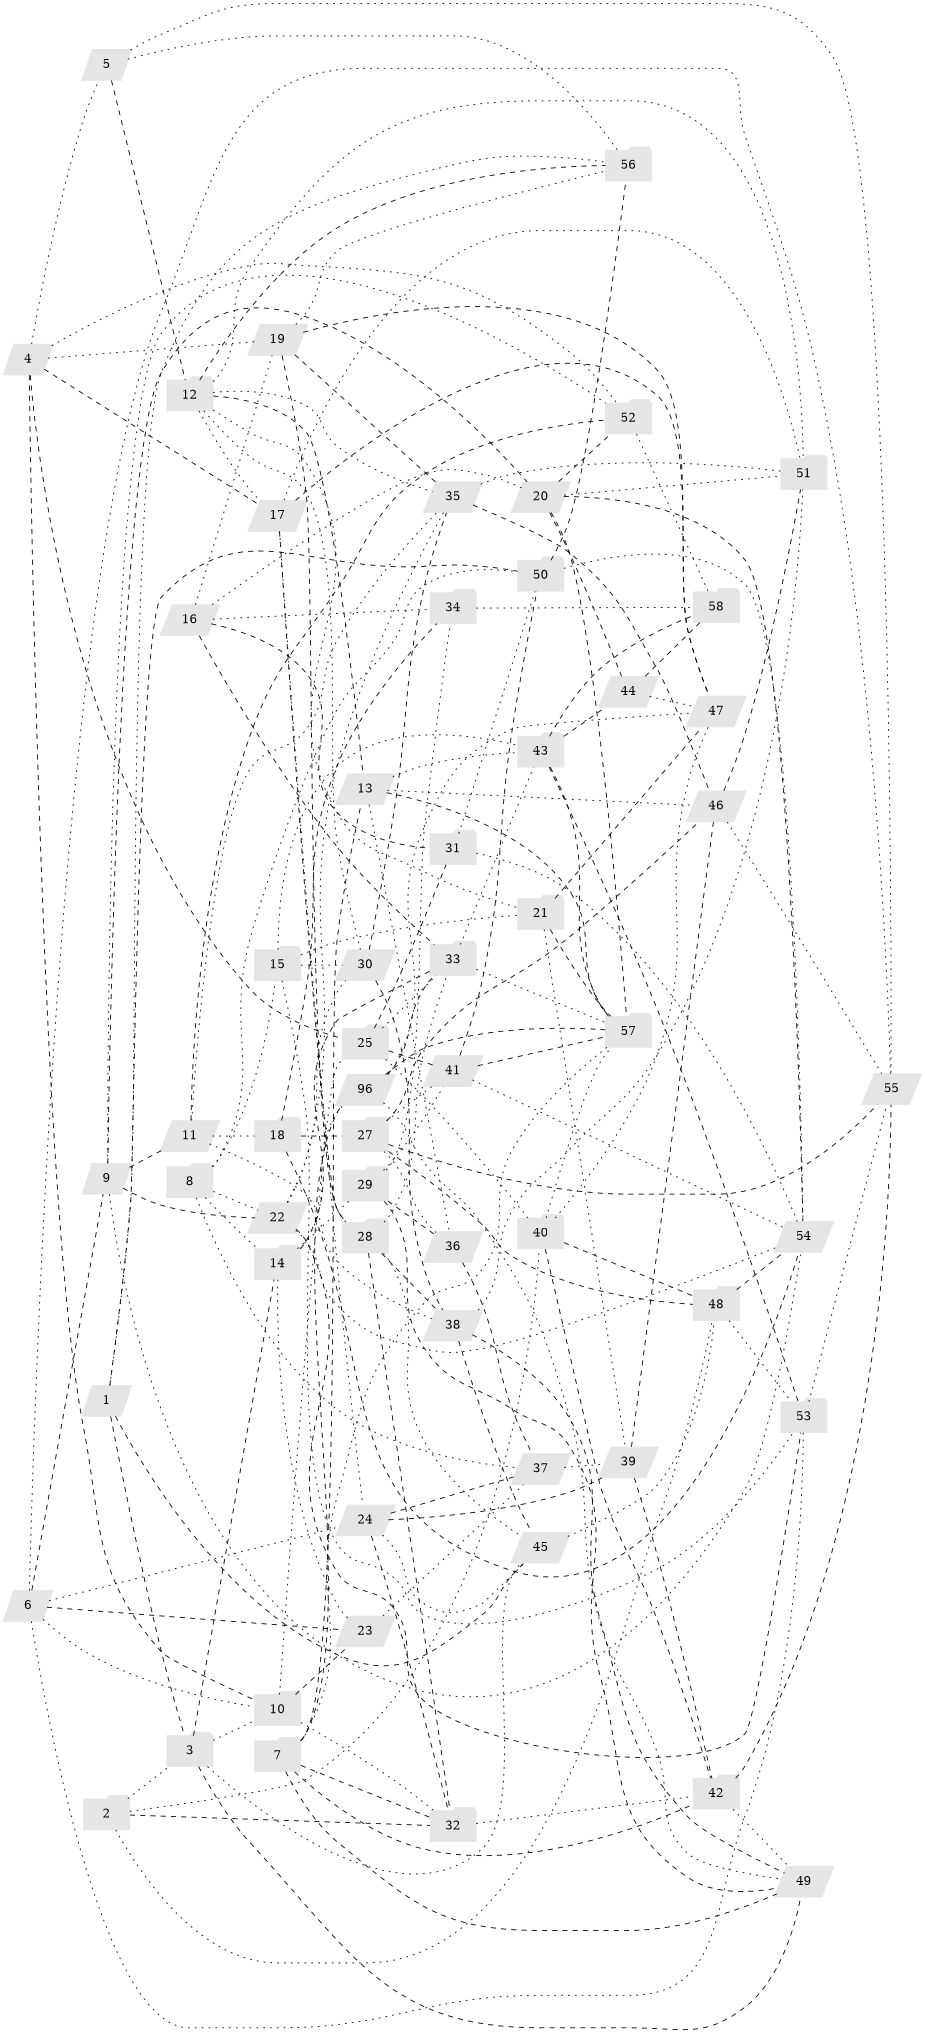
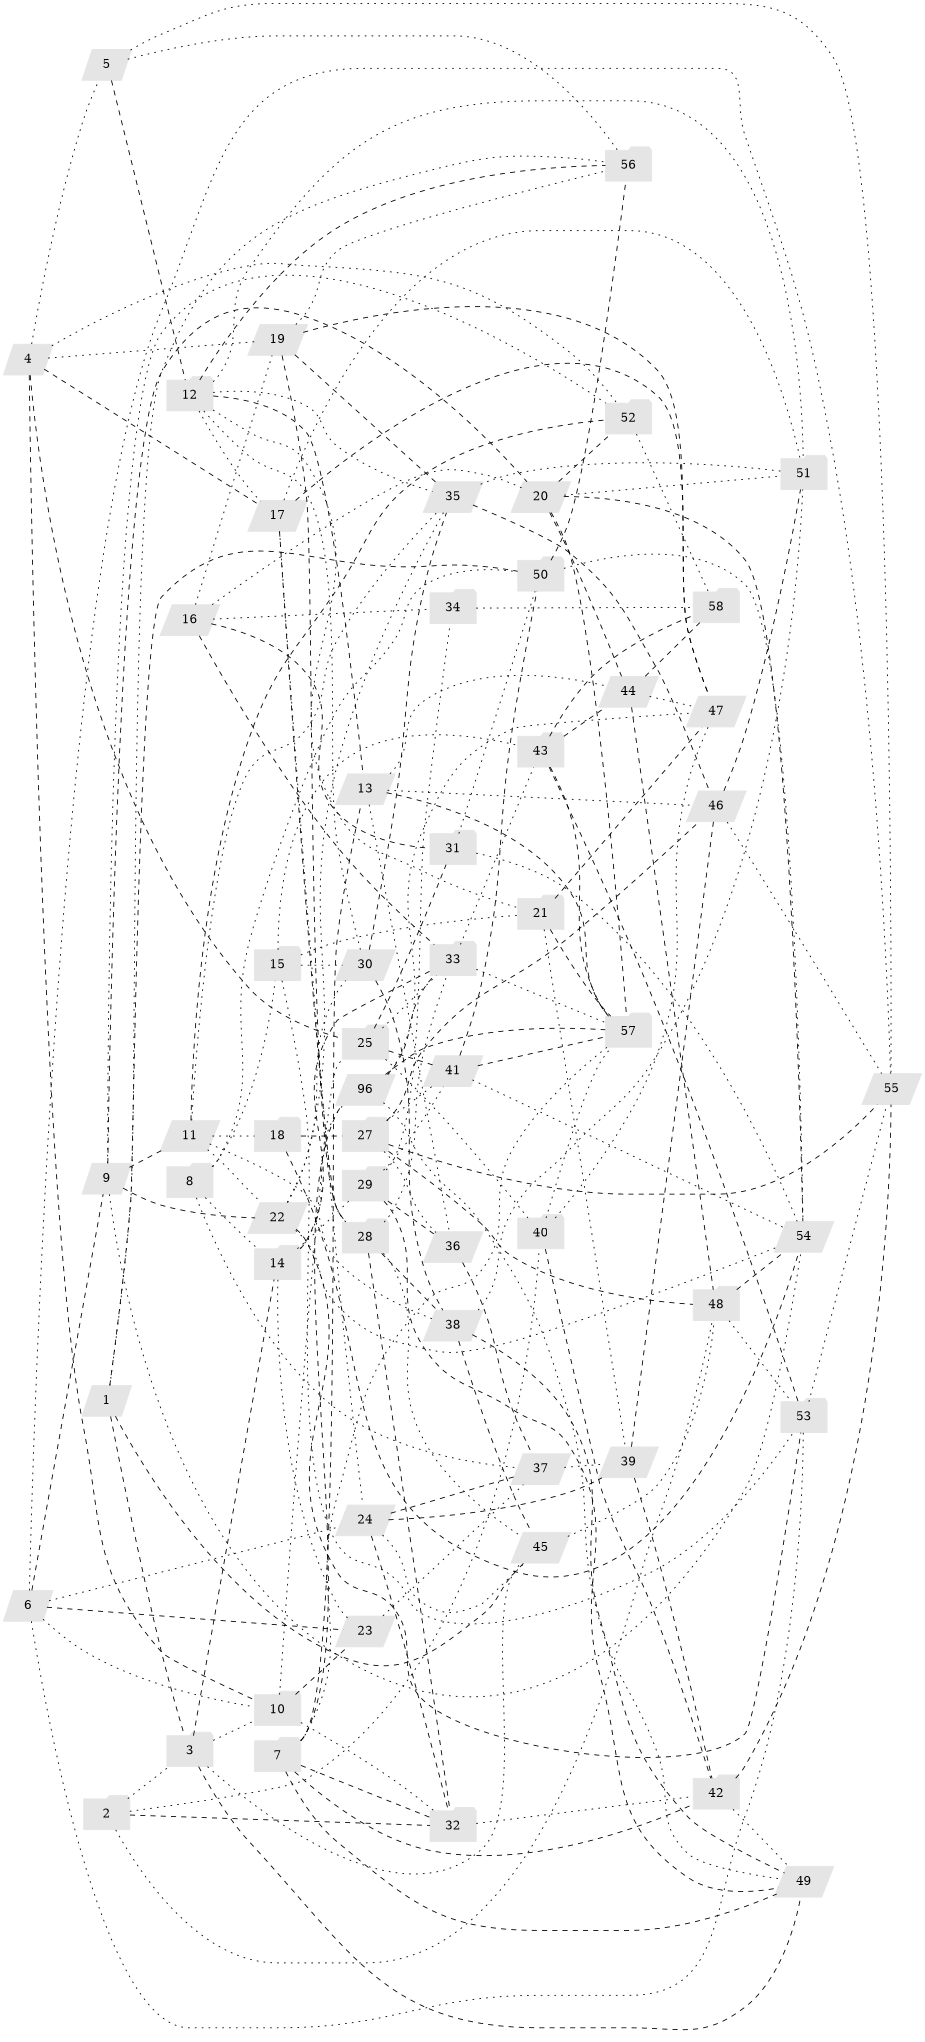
edge "43" -- "13": now "44" -- "13"
edge "34" -- "18": removed
edge "8" -- "22": now "11" -- "22"
edge "40" -- "48": now "44" -- "48"
